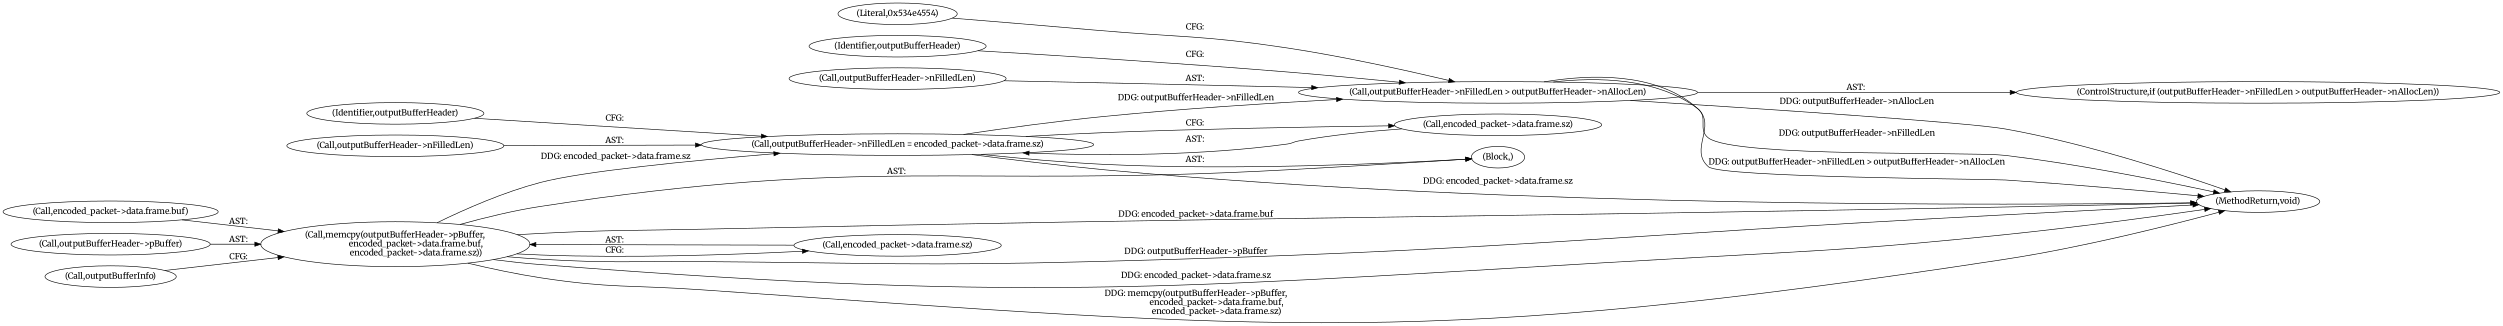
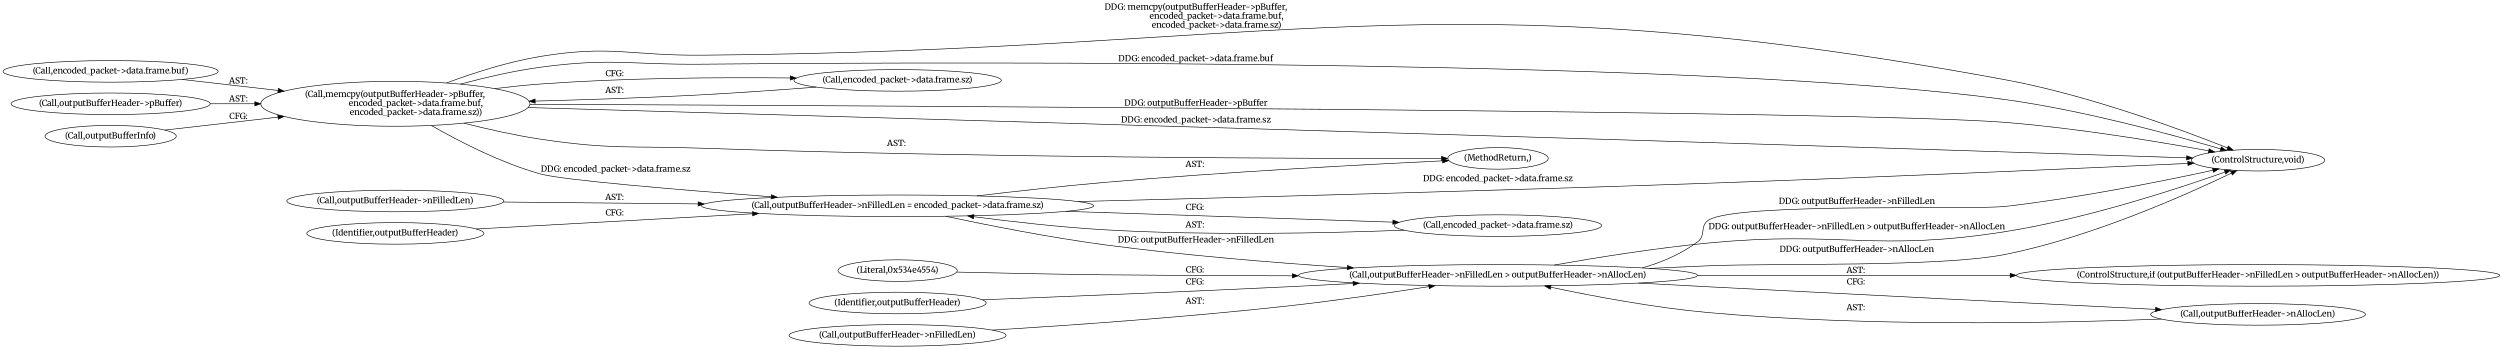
node "(Block,)": label "(Block,)" -> "(MethodReturn,)"
node "(MethodReturn,void)": label "(MethodReturn,void)" -> "(ControlStructure,void)"
node "(Call,outputBufferHeader->nAllocLen)": added
